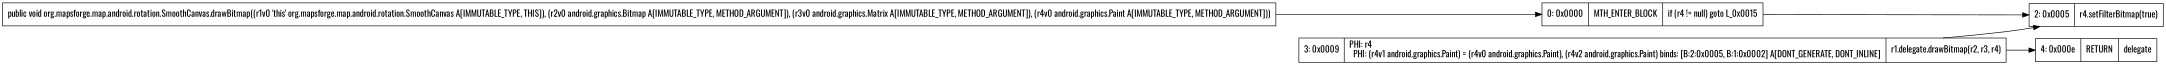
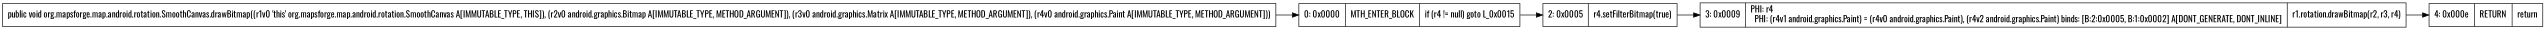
edge "3: 0x0009" -> "2: 0x0005": reversed
node "3: 0x0009": text "r1.delegate.drawBitmap(r2, r3, r4)" -> "r1.rotation.drawBitmap(r2, r3, r4)"
node "4: 0x000e": text "delegate" -> "return"
